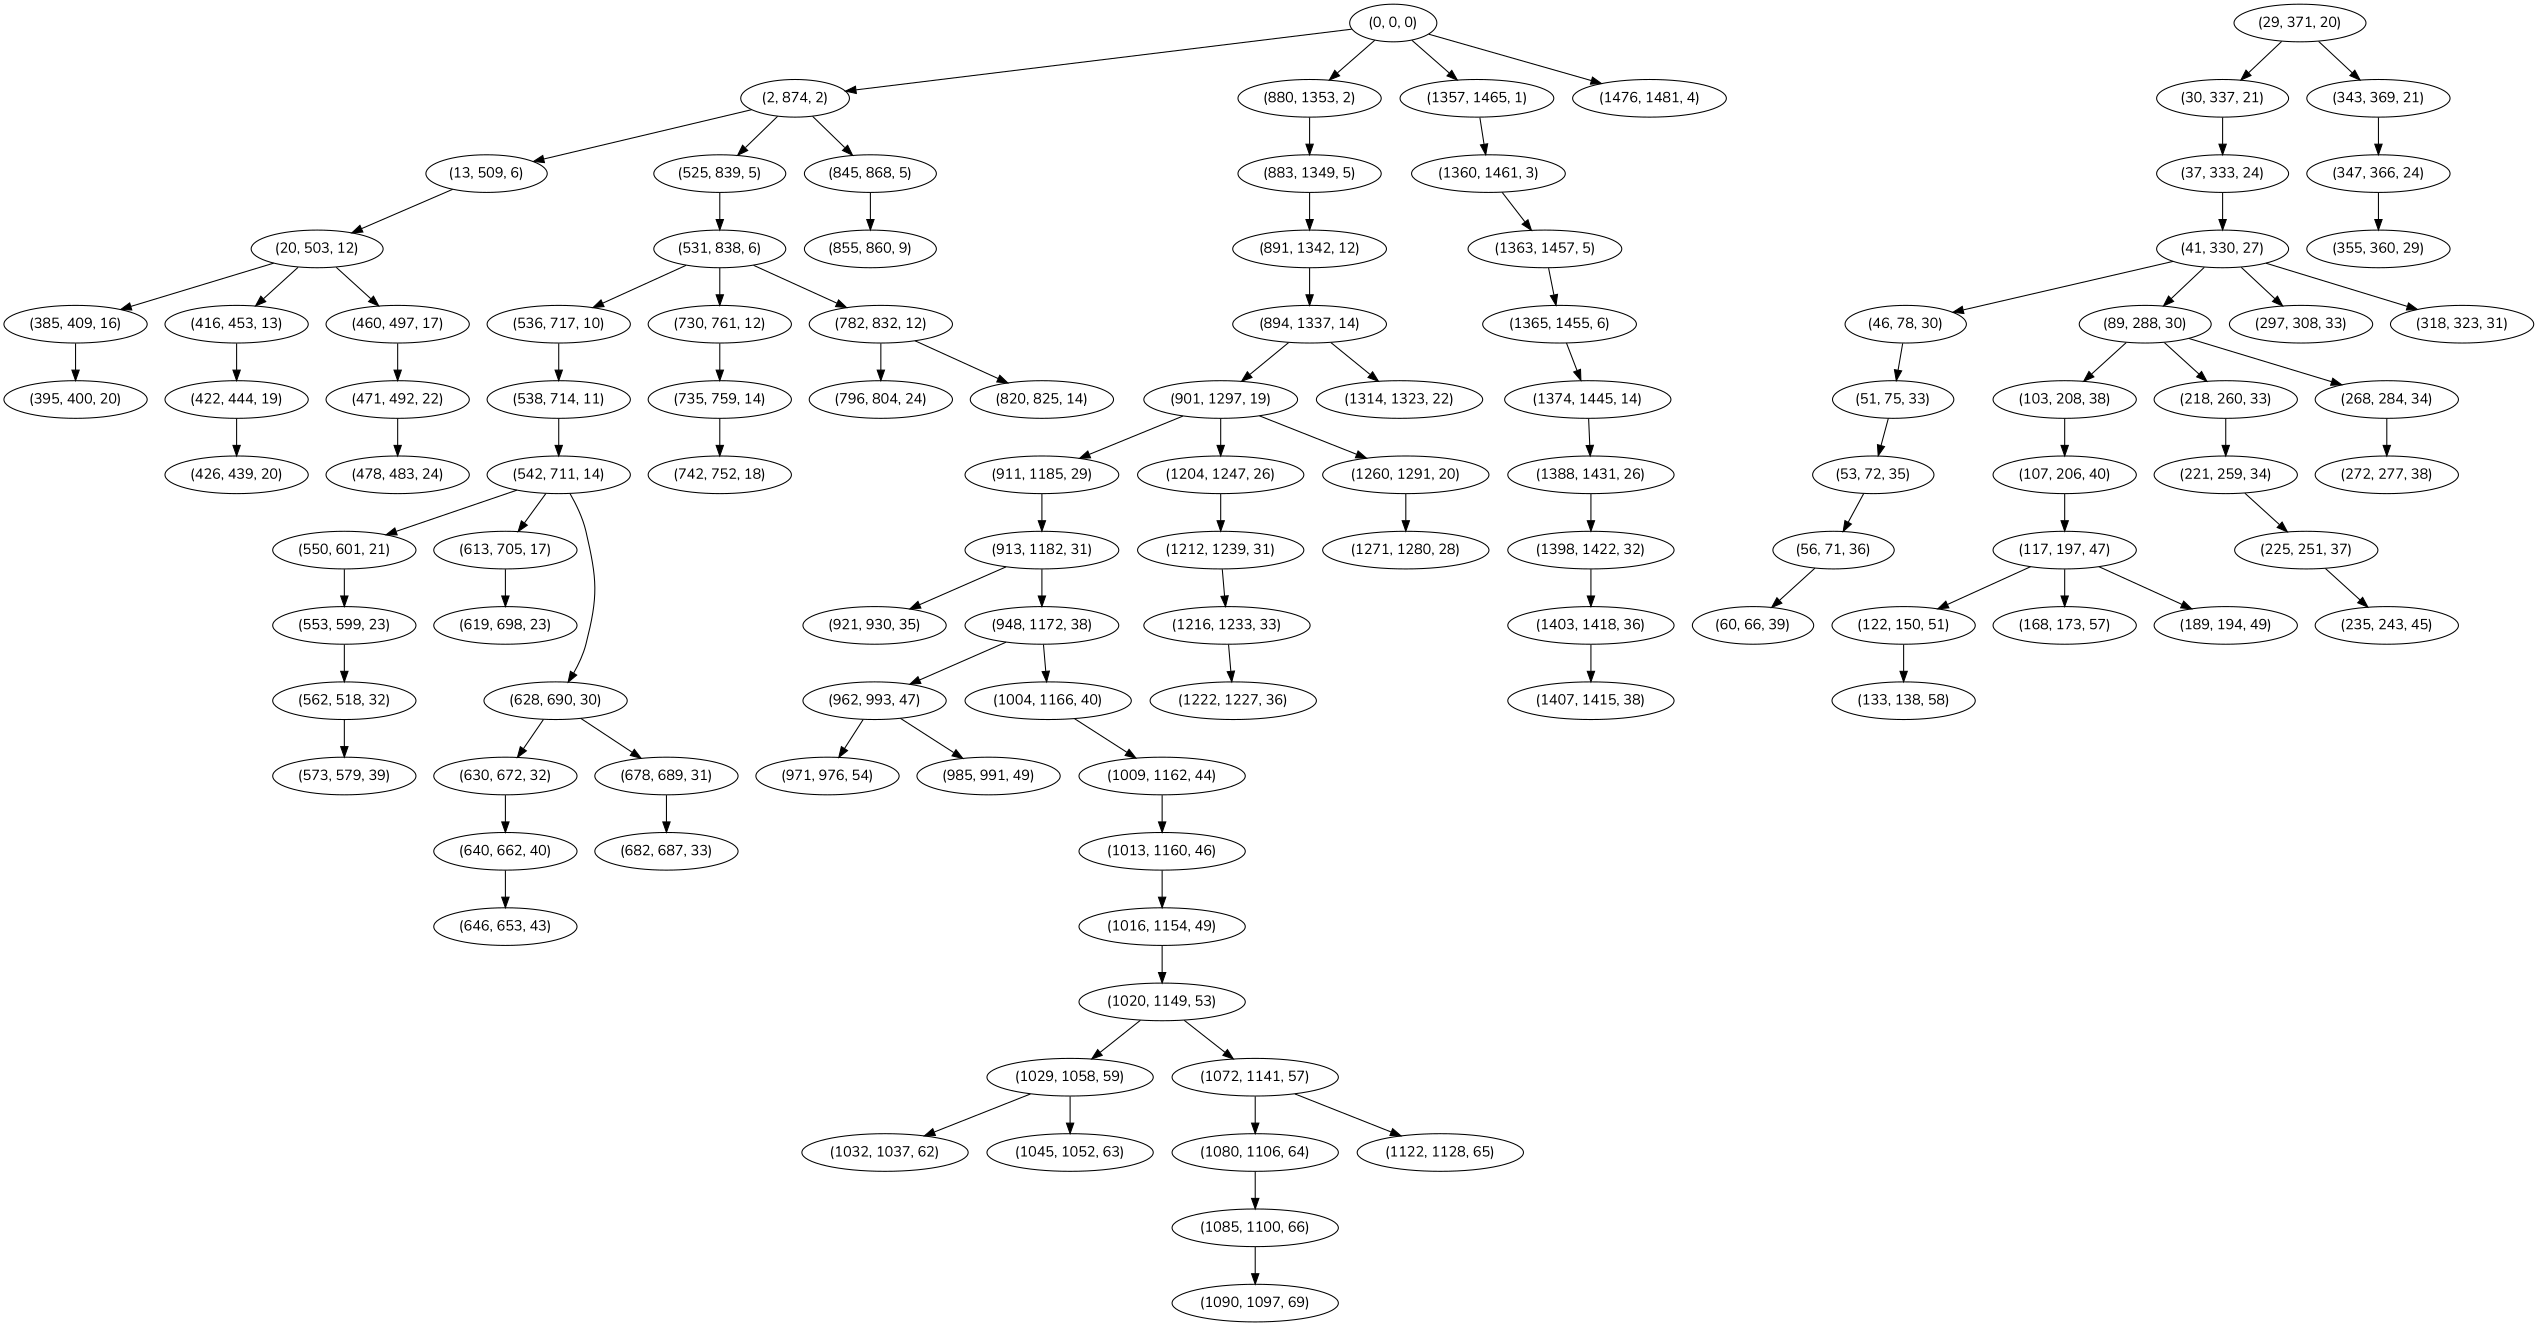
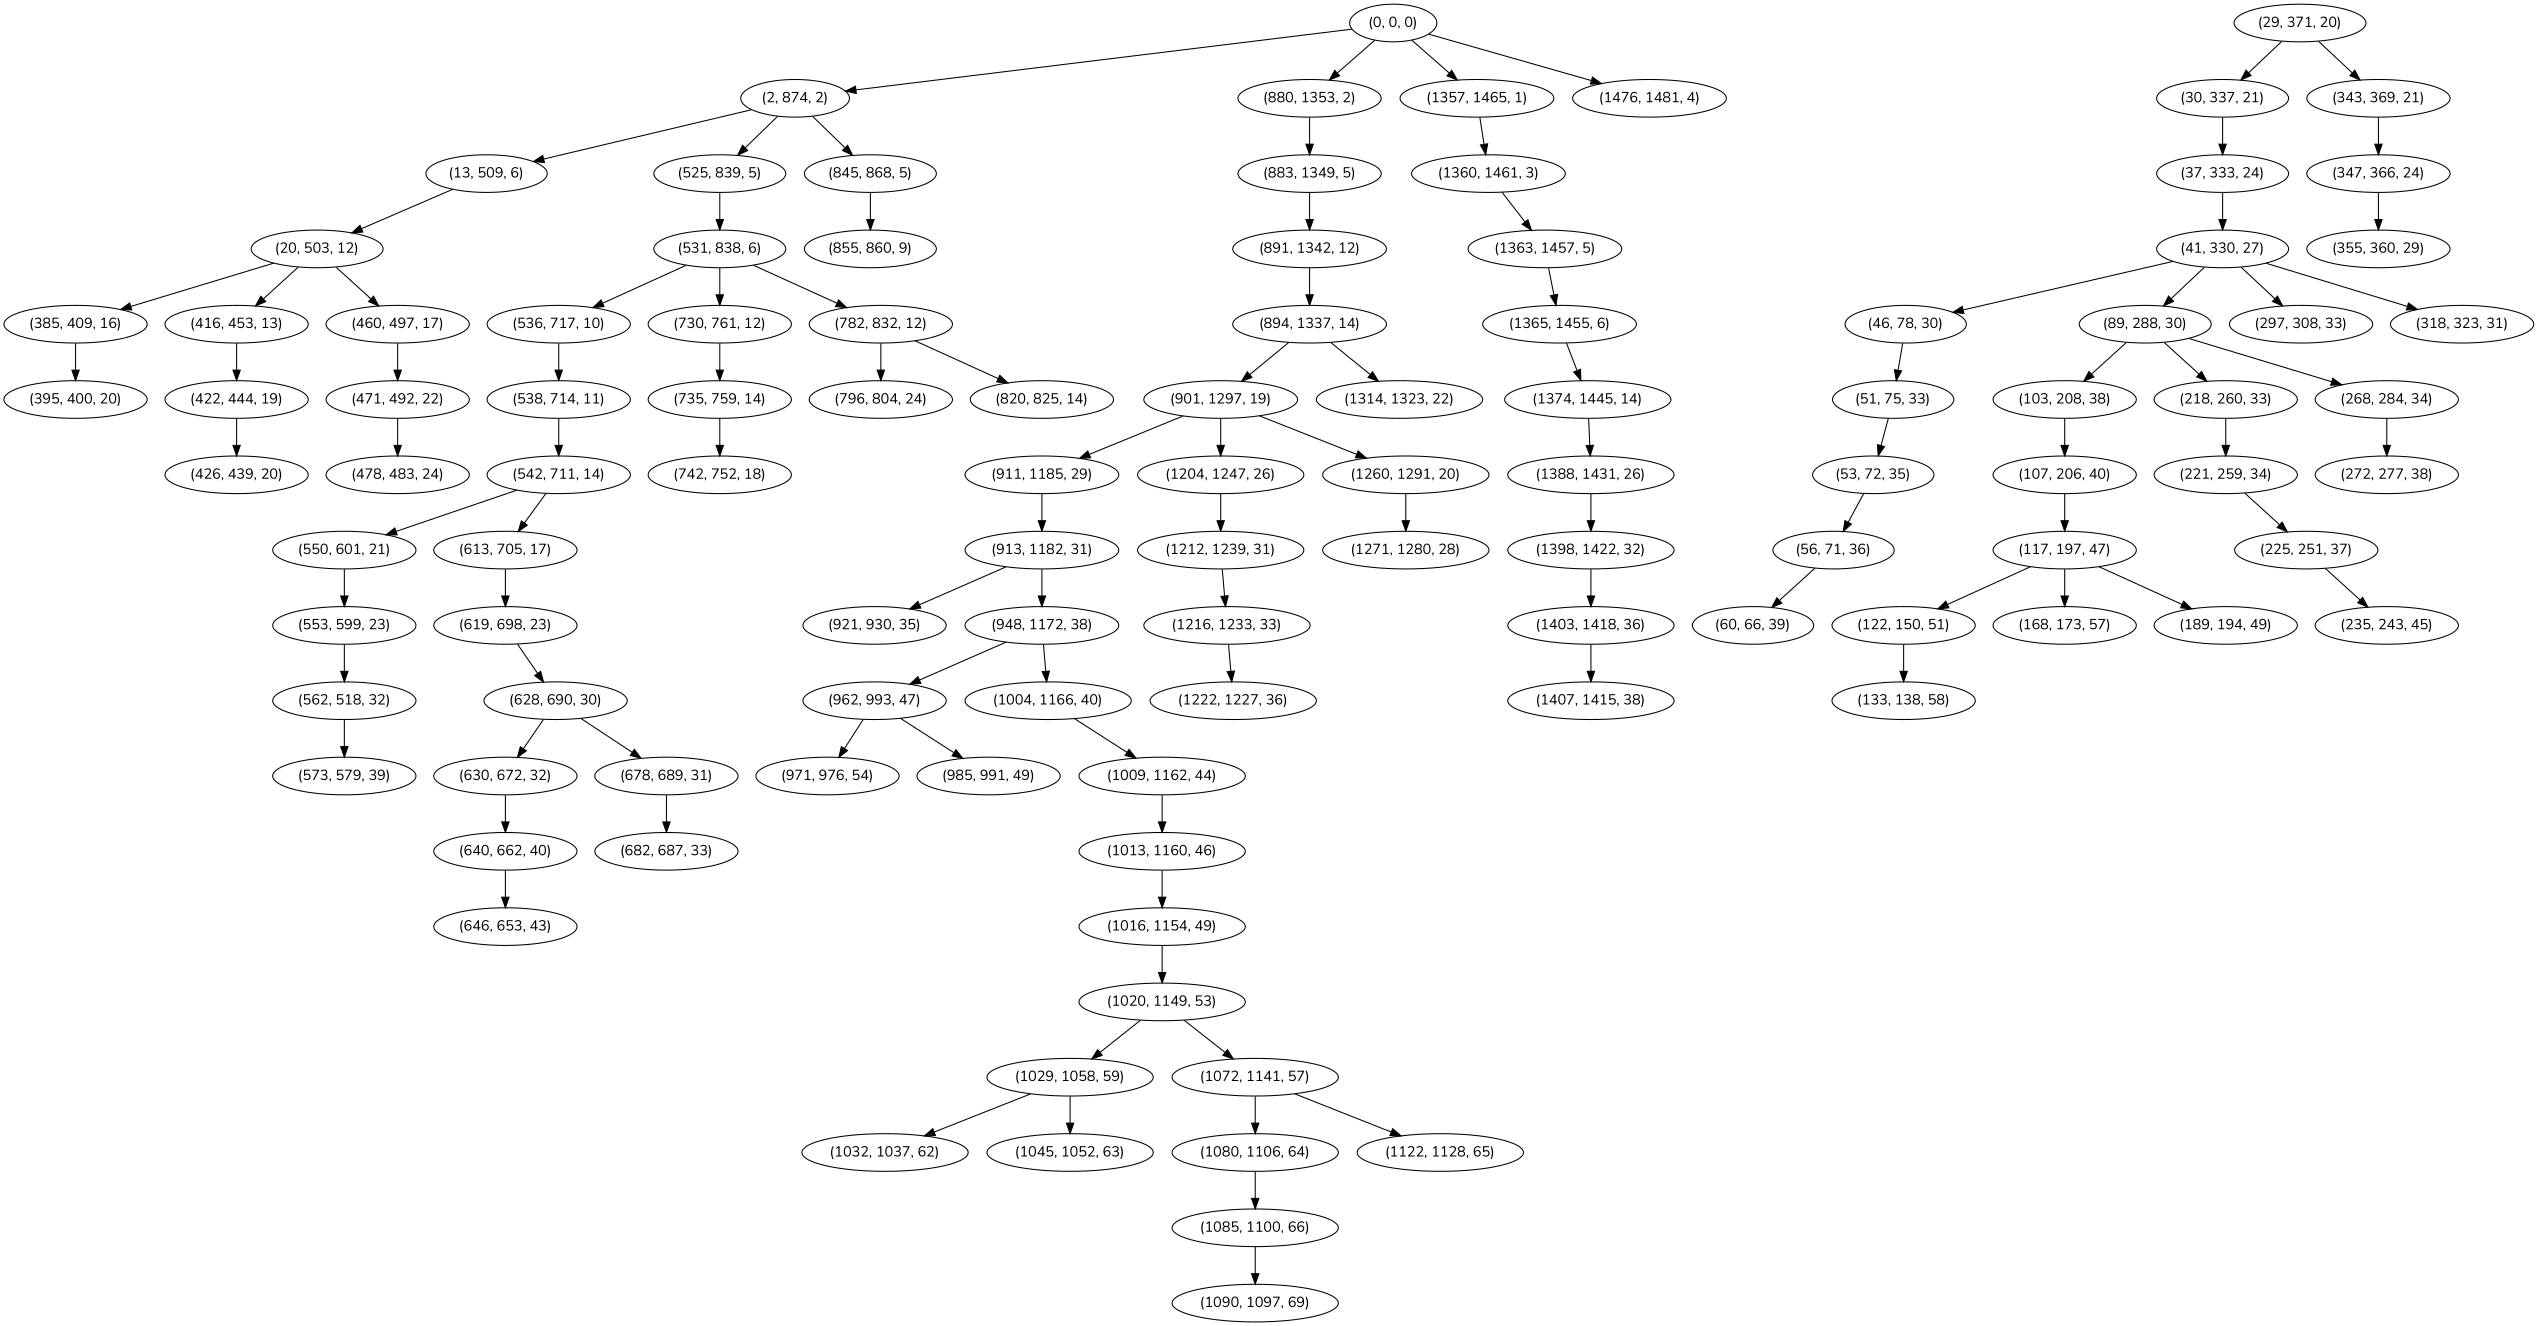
edge "(542, 711, 14)" -> "(628, 690, 30)": now "(619, 698, 23)" -> "(628, 690, 30)"
